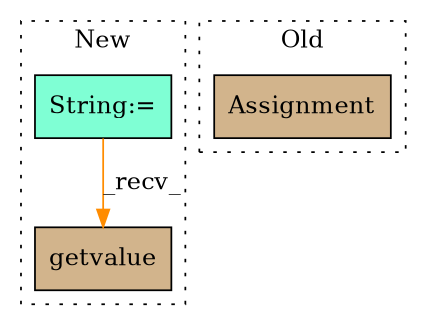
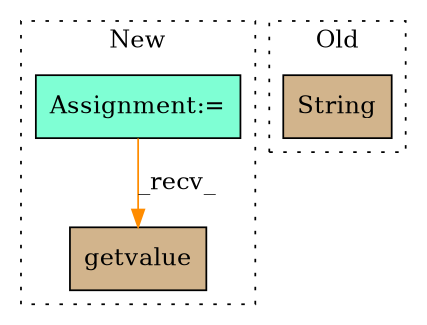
node "String:=": label "String:=" -> "Assignment:="
node "Assignment": label "Assignment" -> "String"
